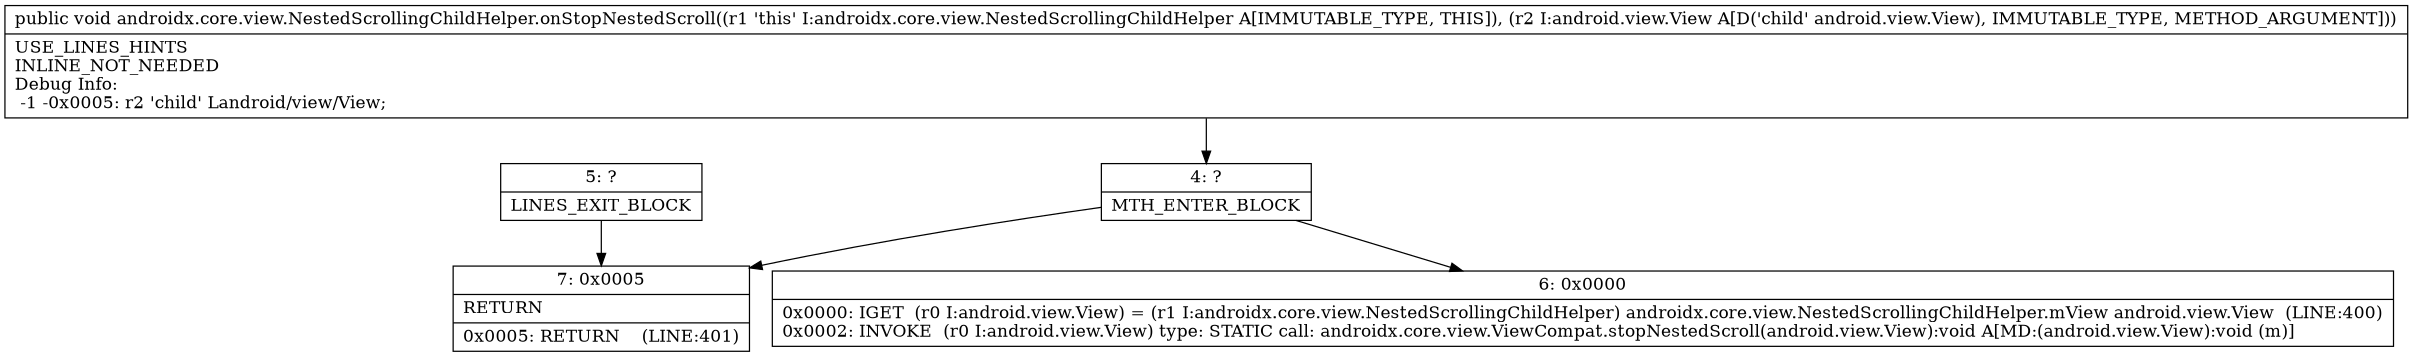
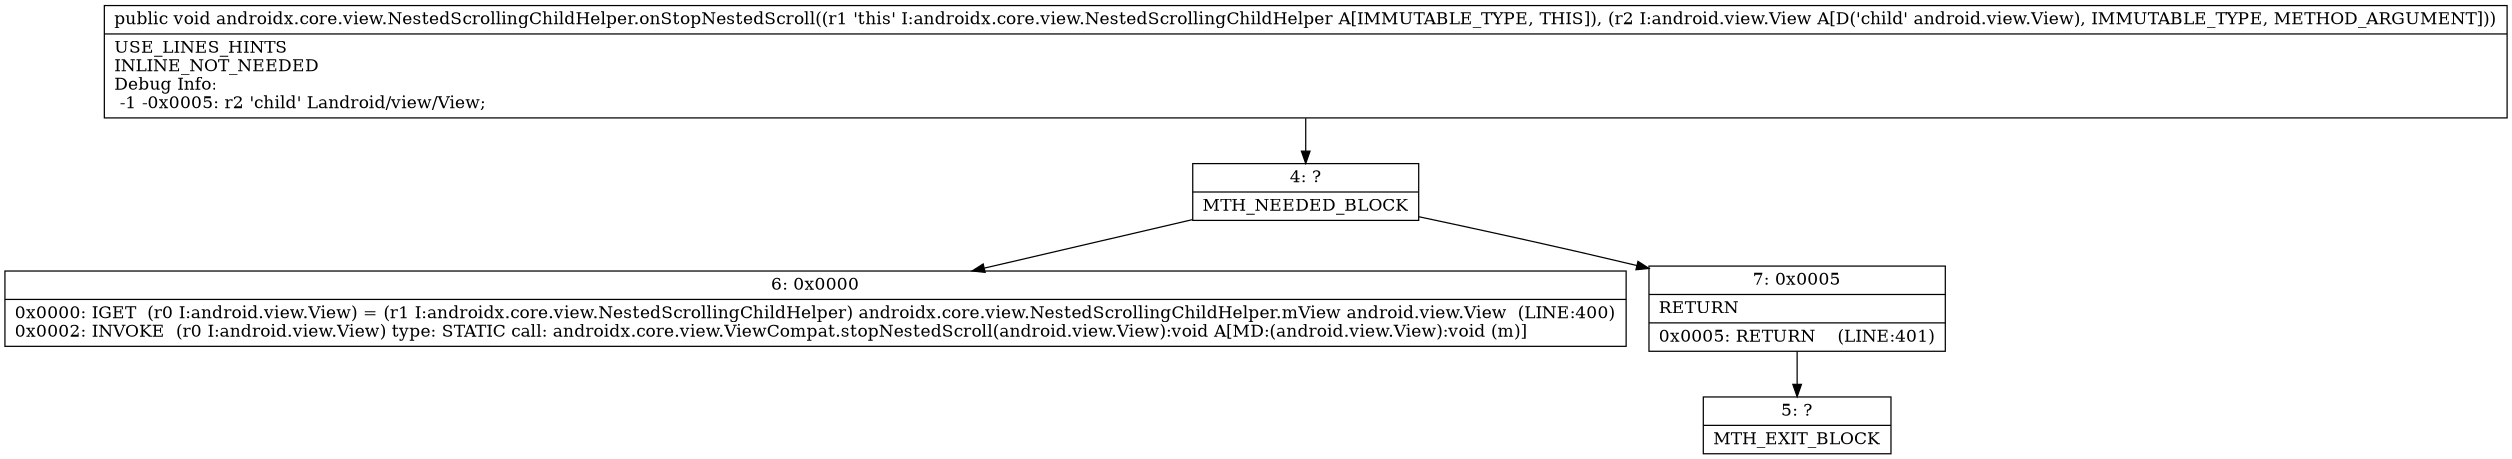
node "5: ?": text "LINES_EXIT_BLOCK" -> "MTH_EXIT_BLOCK"
node "4: ?": text "MTH_ENTER_BLOCK" -> "MTH_NEEDED_BLOCK"
edge "5: ?" -> "7: 0x0005": reversed
